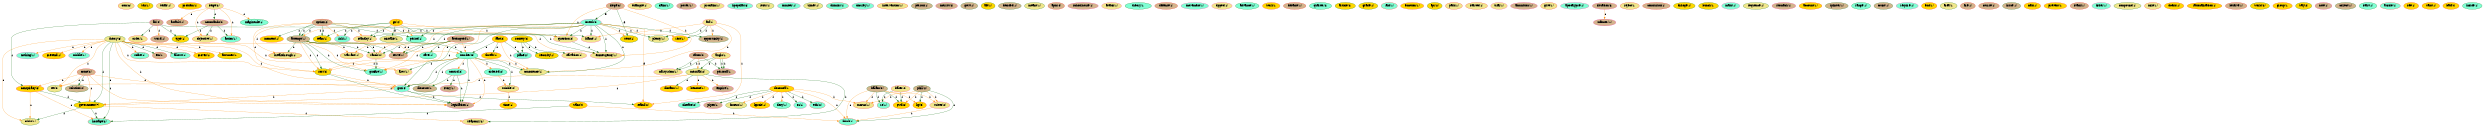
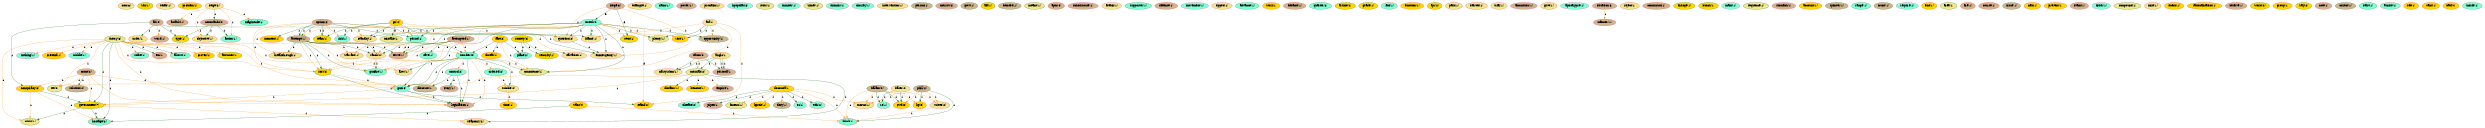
node "theory(1)": label "theory(1)" -> "supporter(1)"
node "desy(1)": fillcolor aquamarine -> tan
